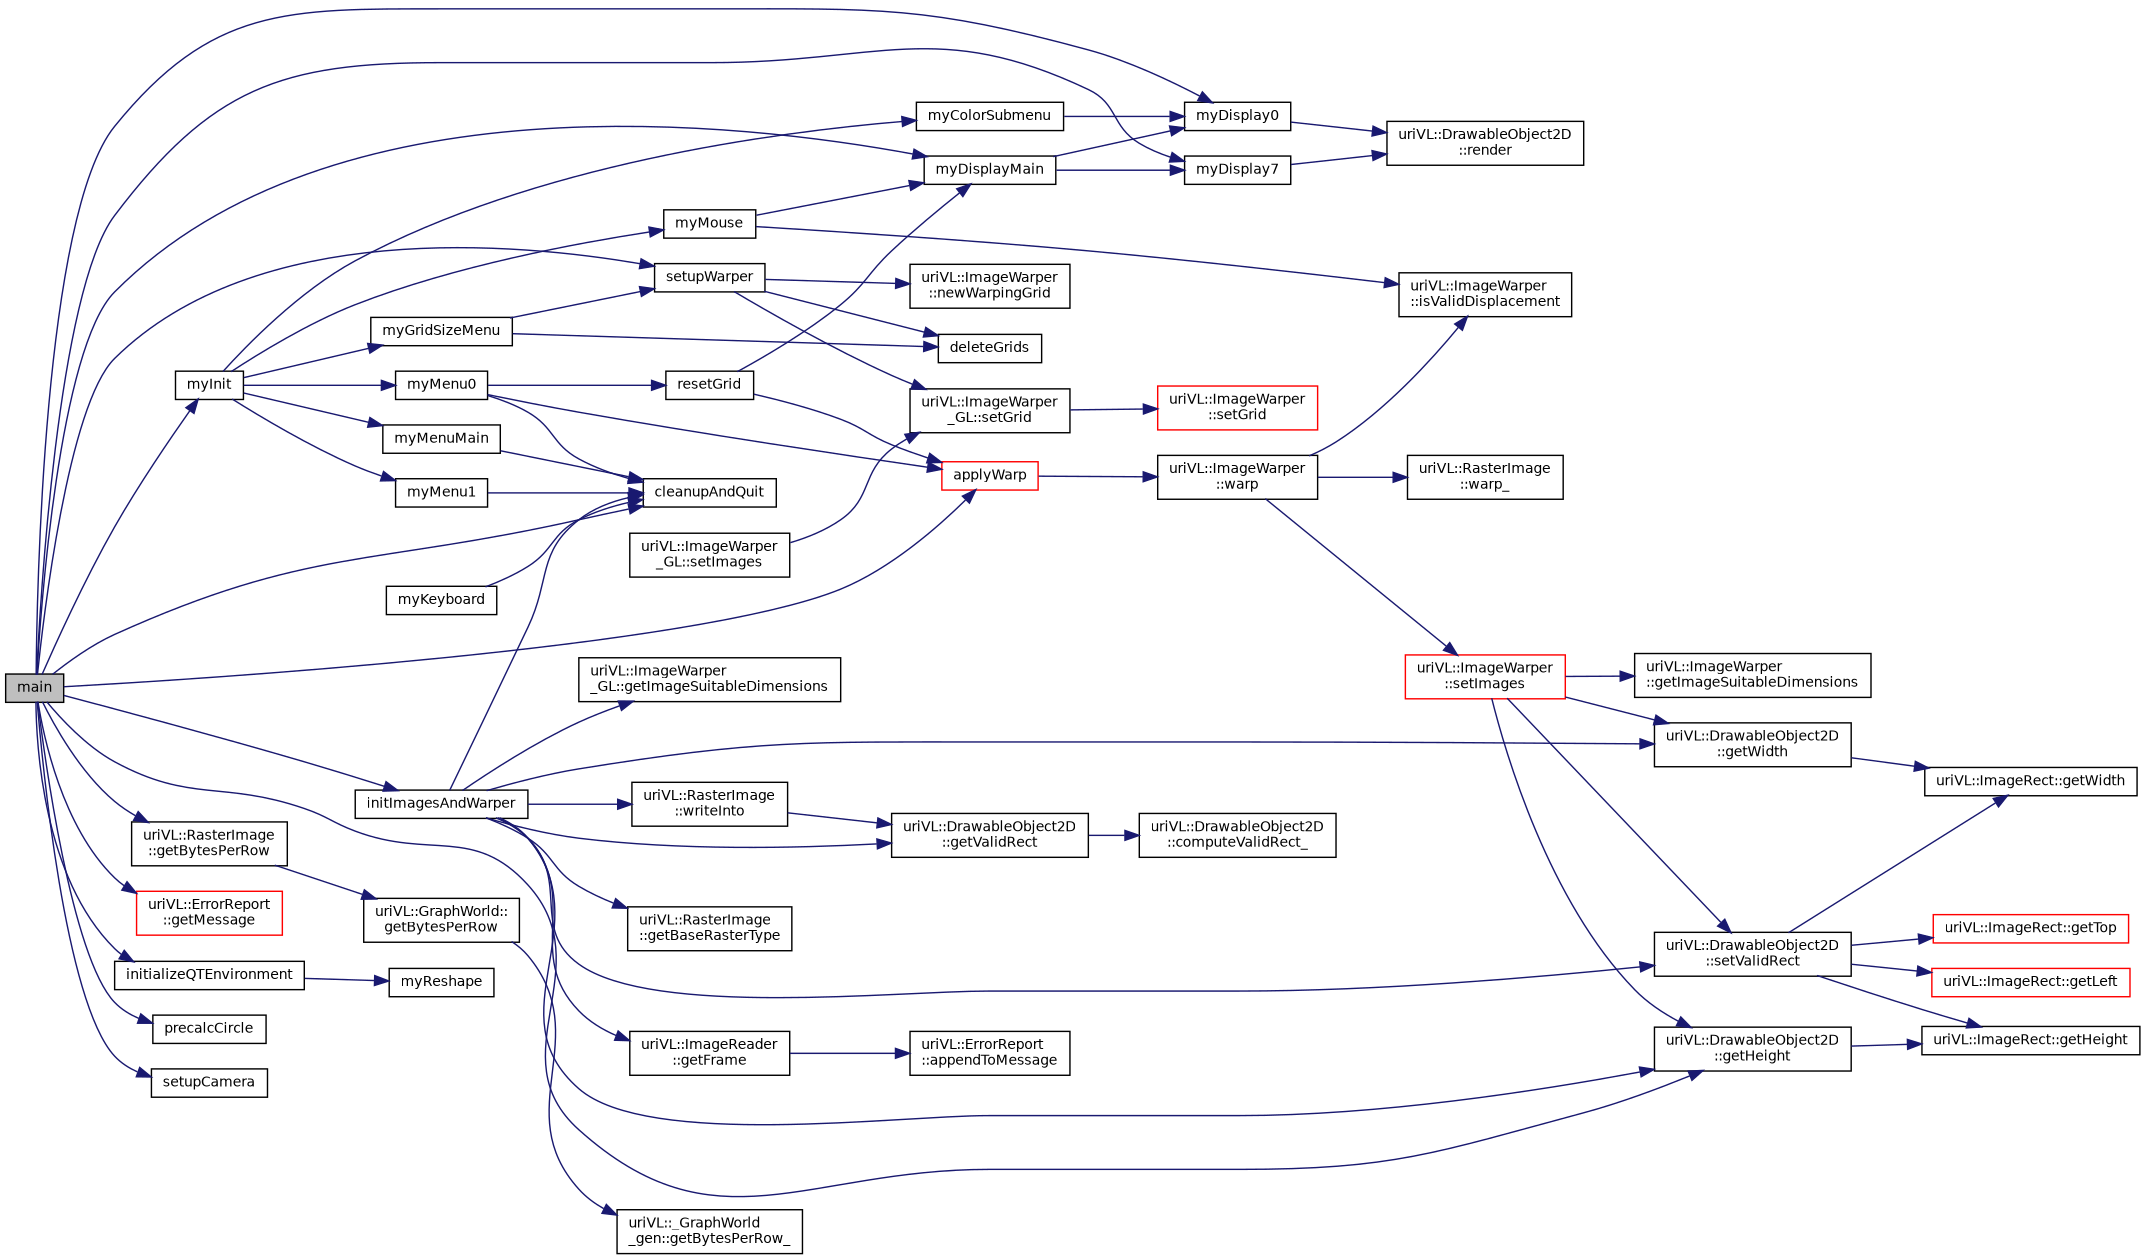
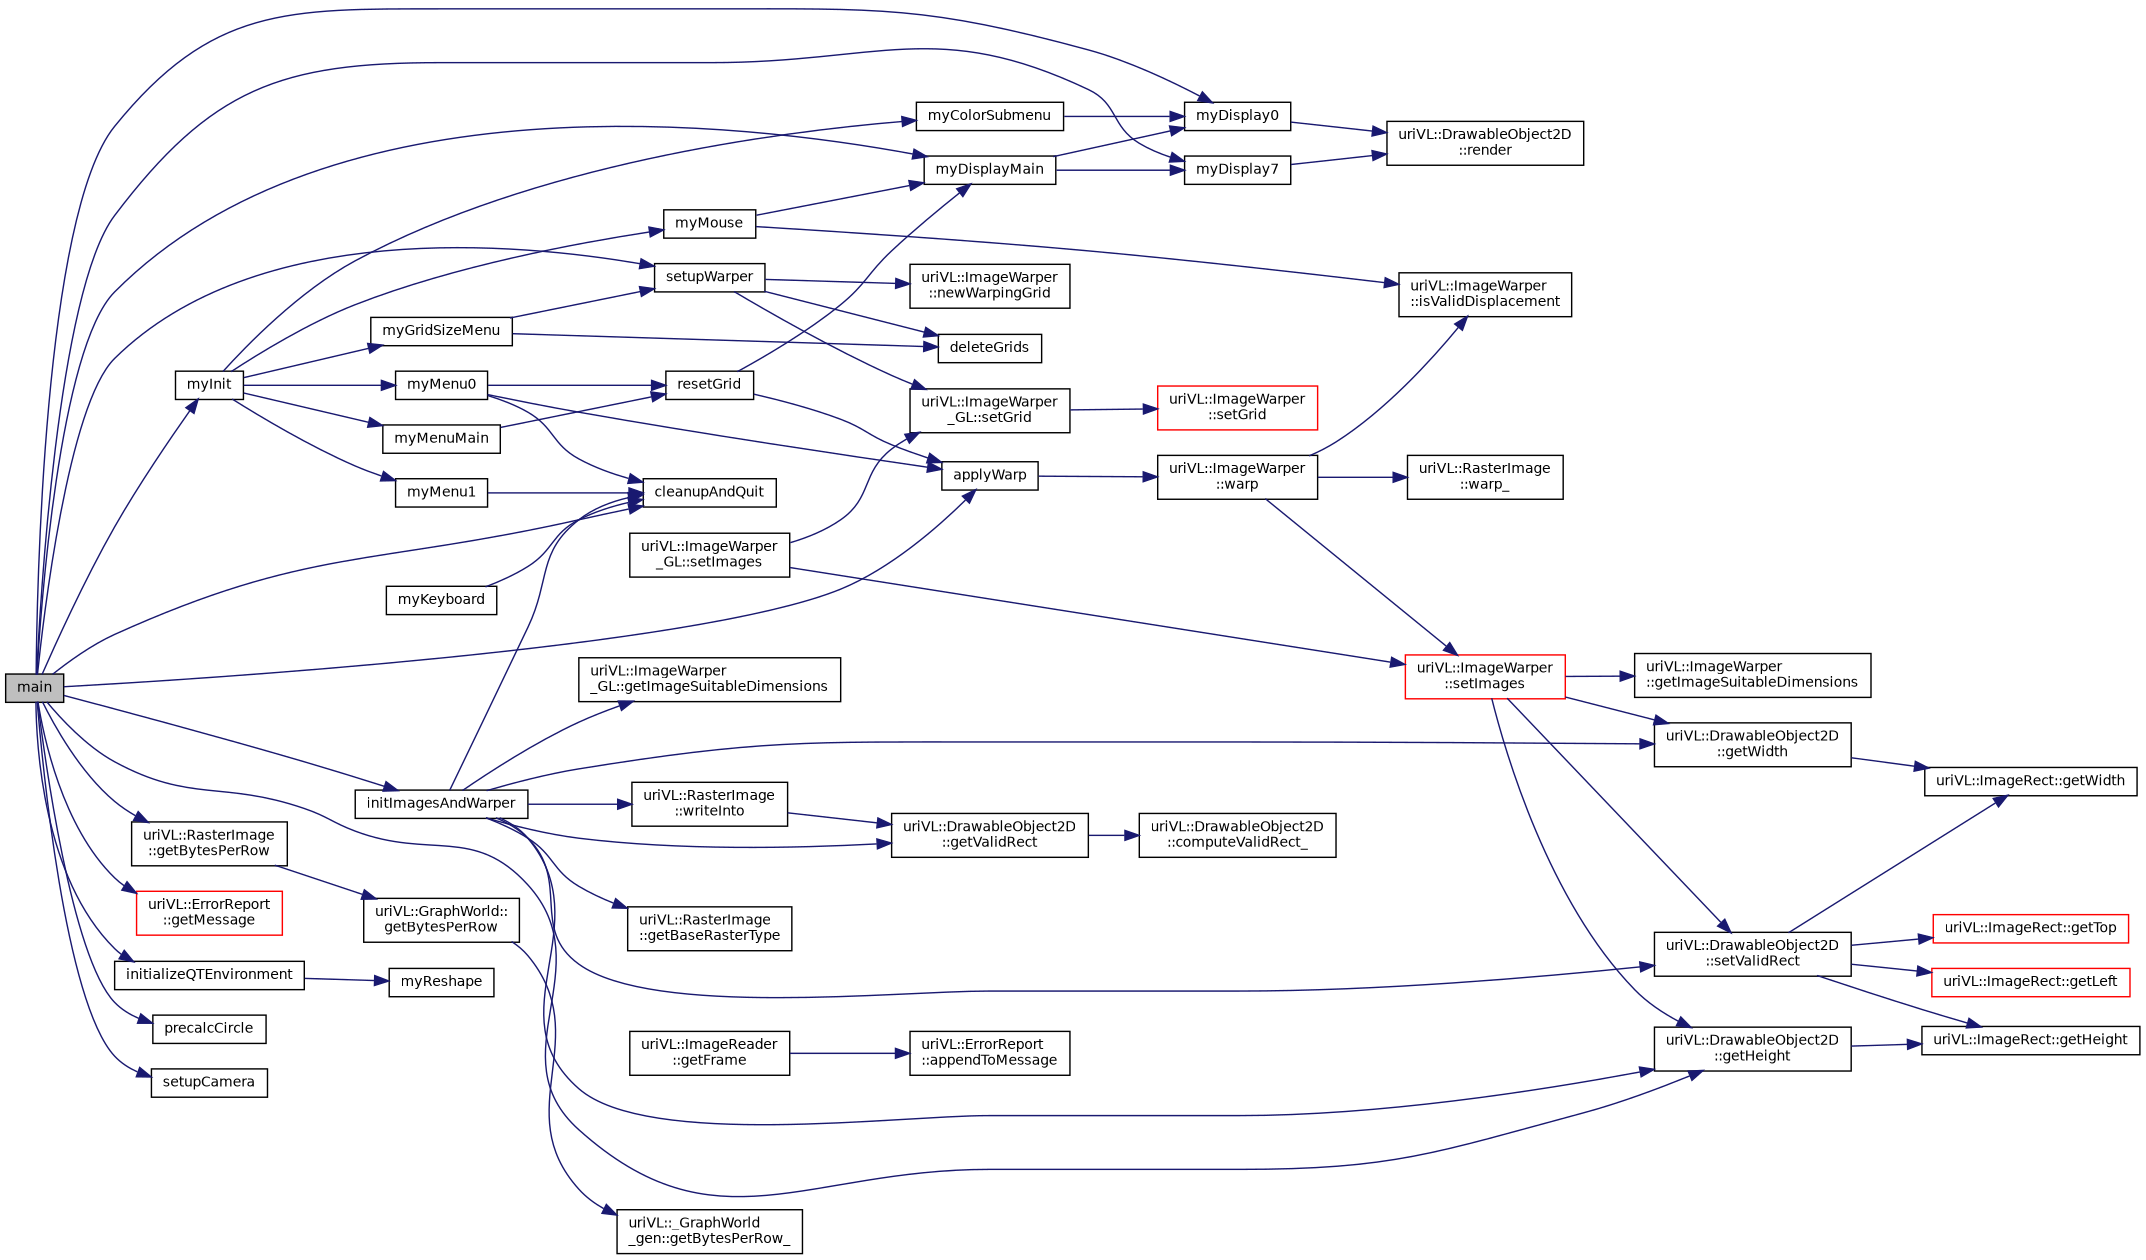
edge "myMenuMain" -> "cleanupAndQuit": now "myMenuMain" -> "resetGrid"
node "applyWarp": color red -> black
edge "uriVL::ImageWarper _GL::setImages" -> "uriVL::ImageWarper ::setImages": added
edge "initImagesAndWarper" -> "uriVL::ImageReader ::getFrame": removed
